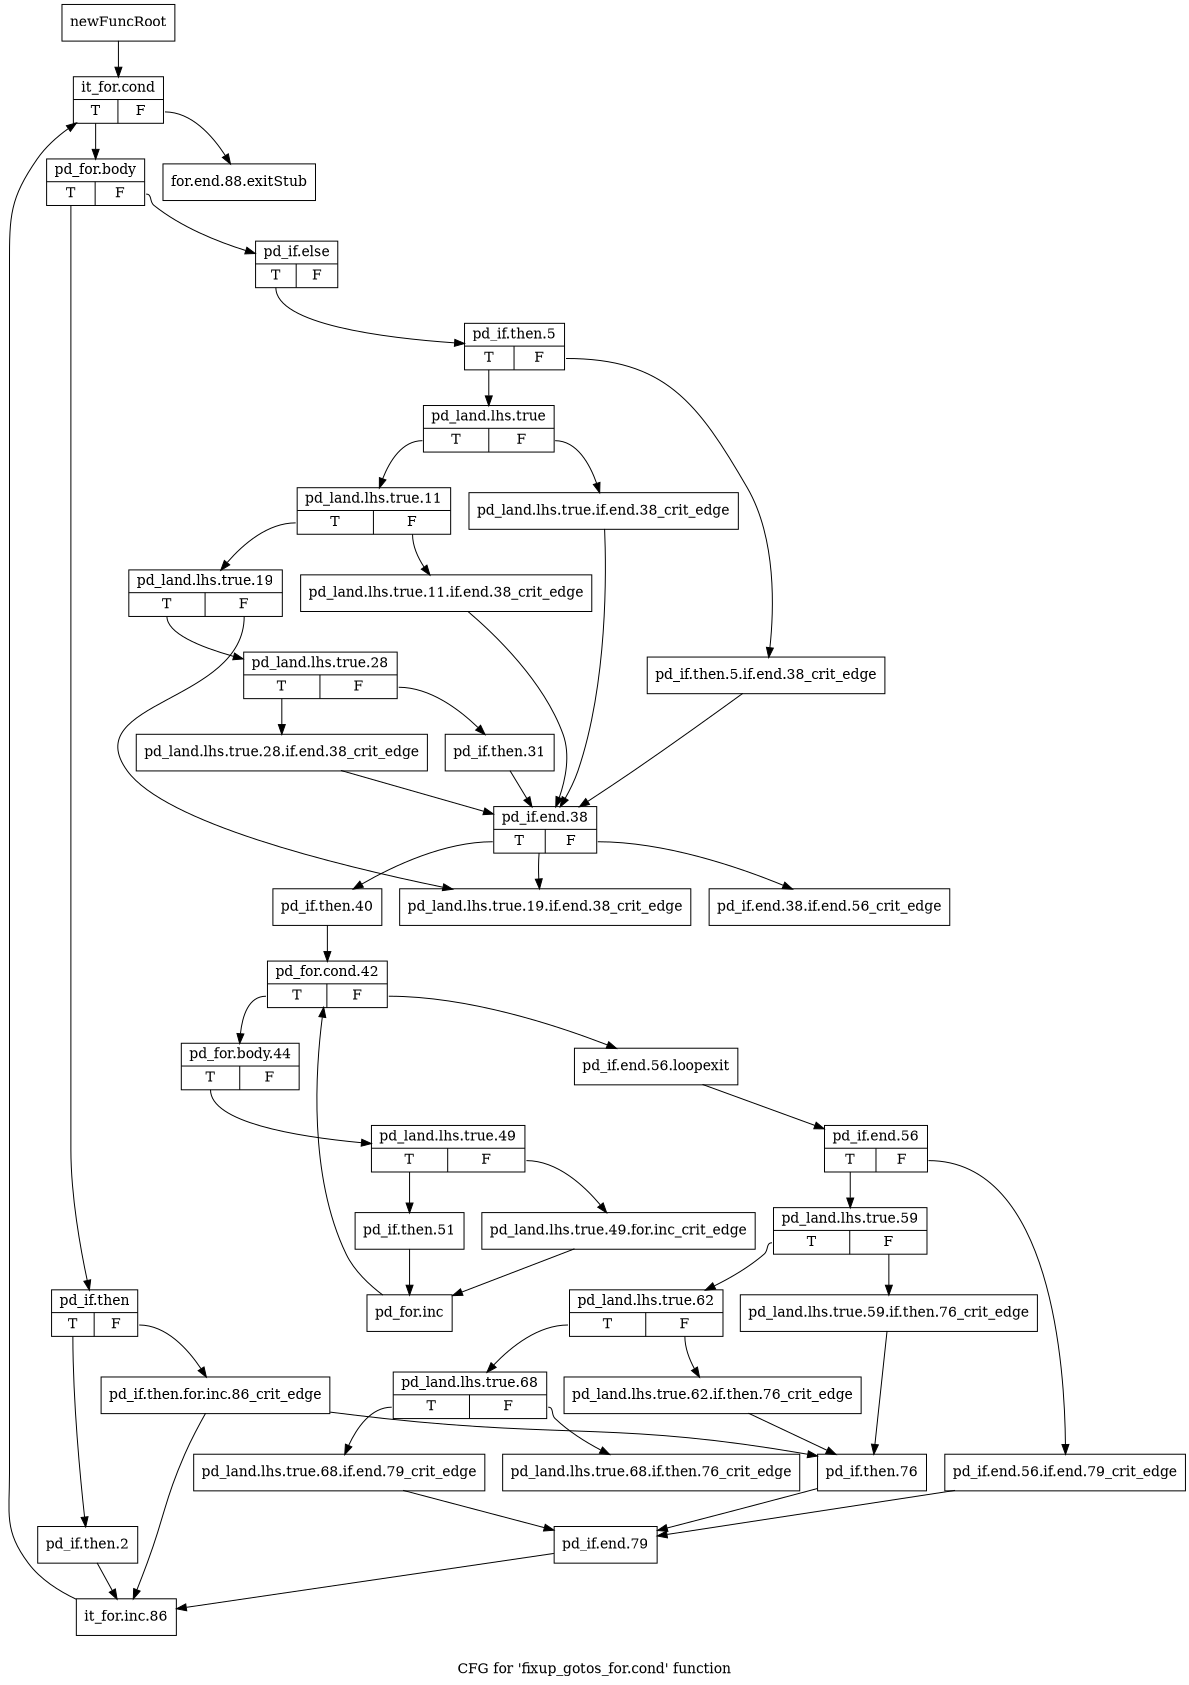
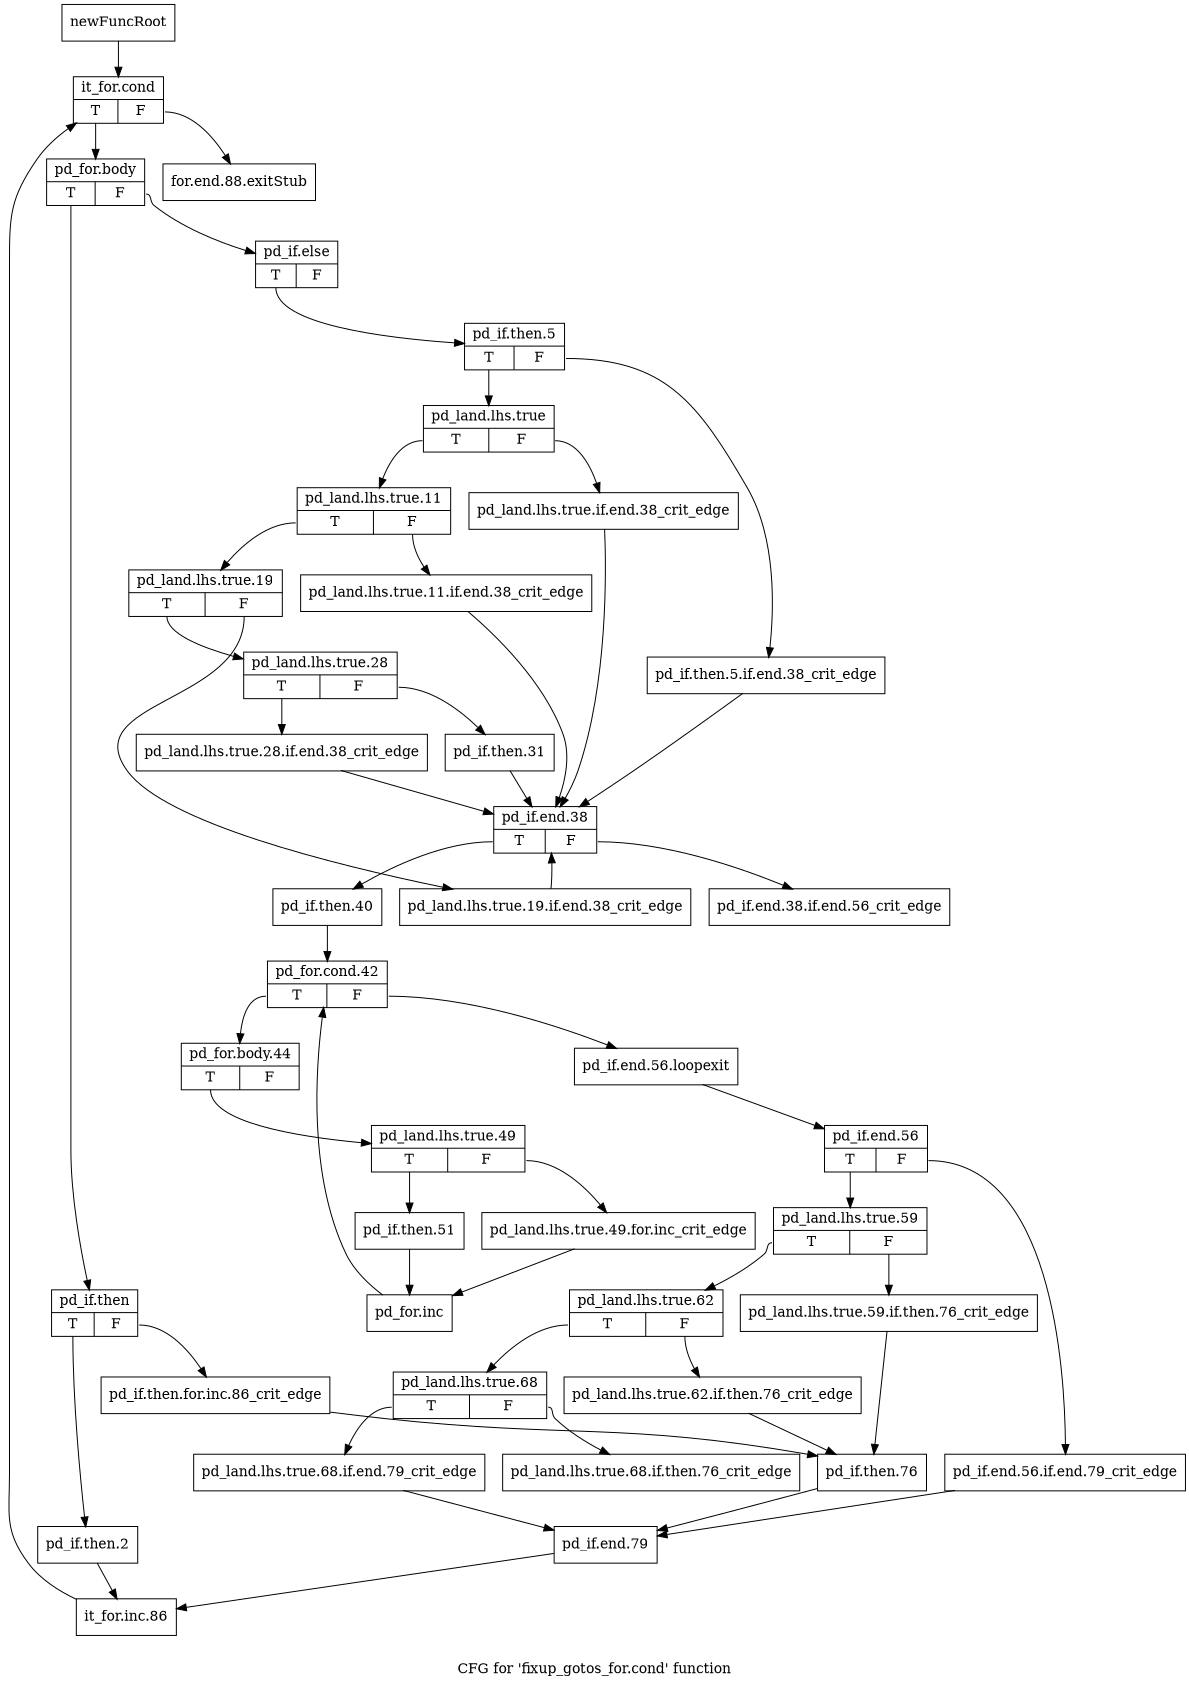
edge "pd_if.end.38" -> "pd_land.lhs.true.19.if.end.38_crit_edge": reversed
edge "pd_if.then.for.inc.86_crit_edge" -> "it_for.inc.86": removed
